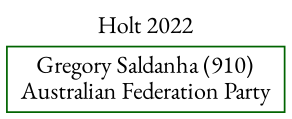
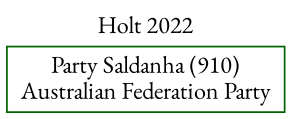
node "Gregory Saldanha (910) Australian Federation Party": label "Gregory Saldanha (910) Australian Federation Party" -> "Party Saldanha (910) Australian Federation Party"
